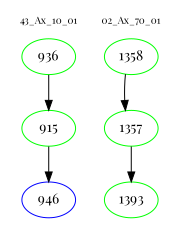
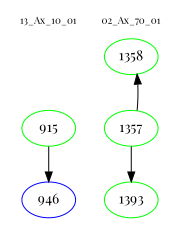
cluster "43_Ax_10_01": label "43_Ax_10_01" -> "13_Ax_10_01"
node "936": removed
edge "1358" -> "1357": reversed
